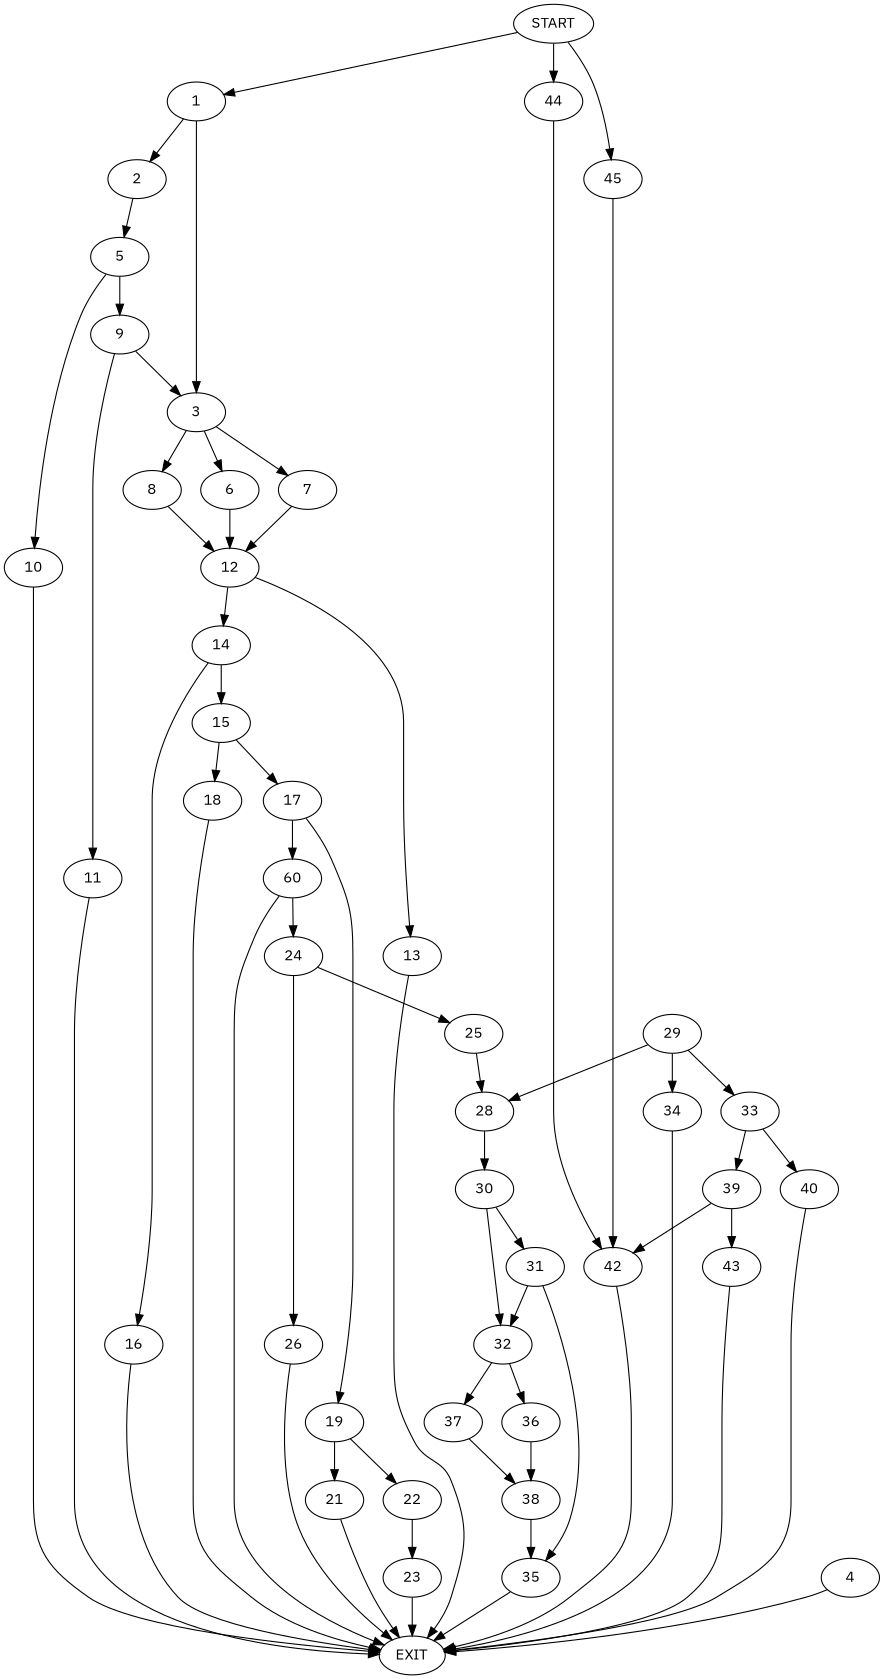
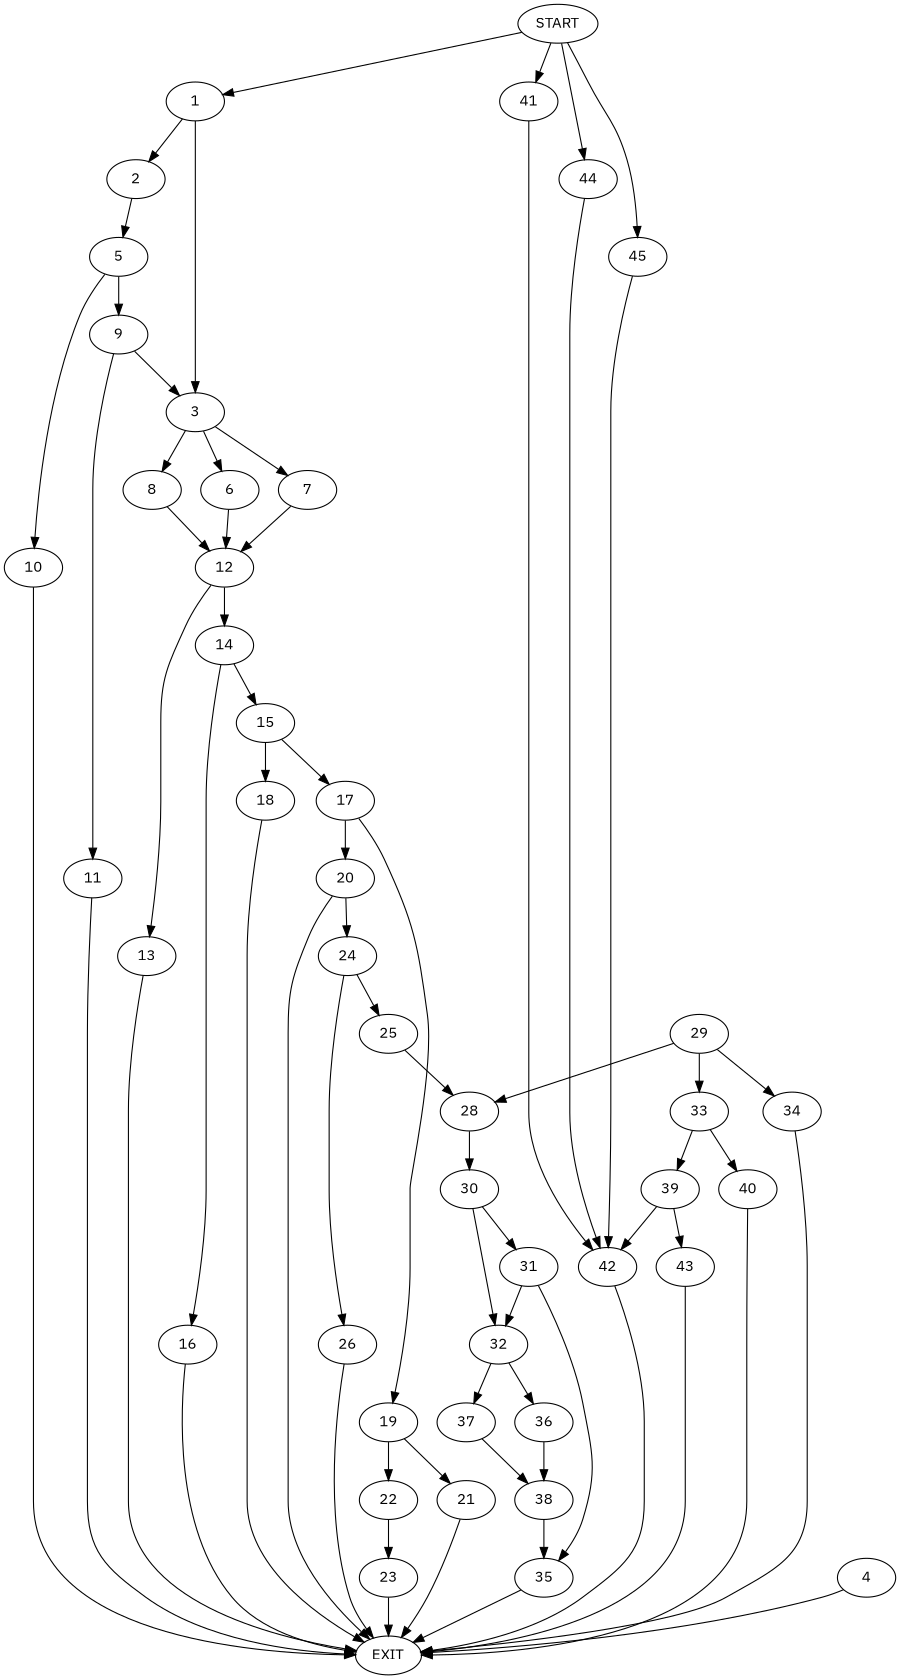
node "41": added
node "60": label "60" -> "20"
